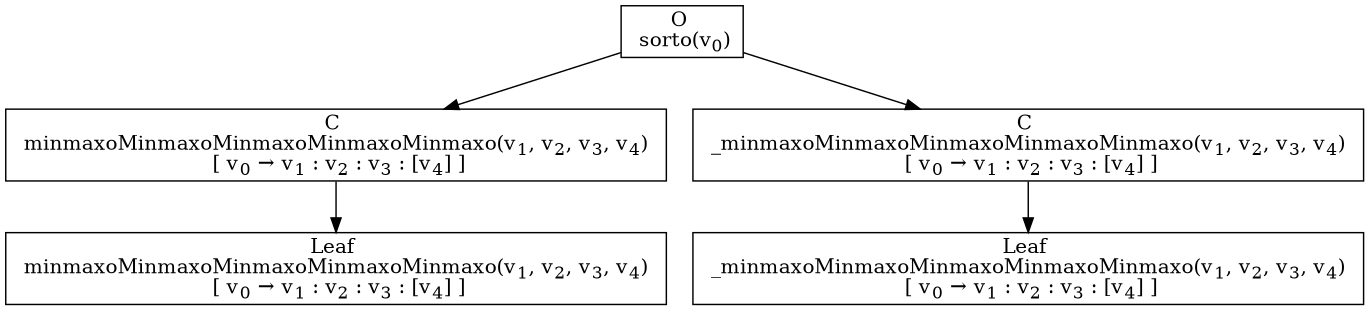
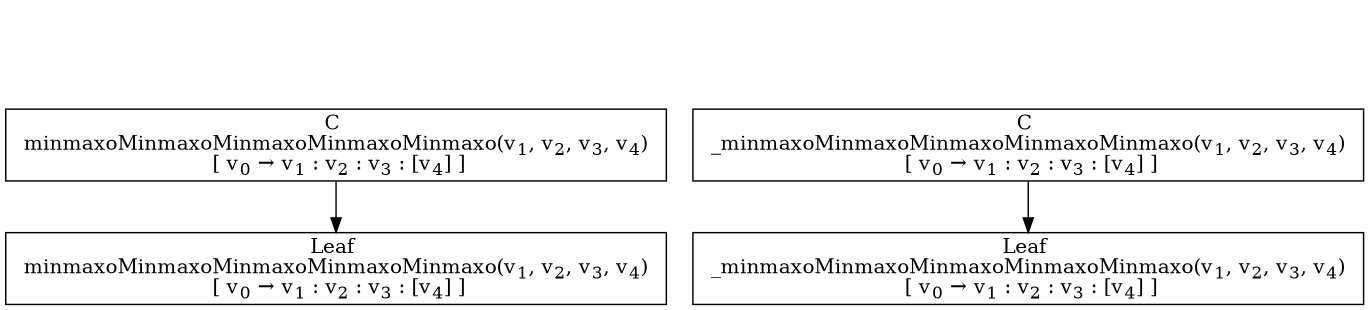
node "O": removed
